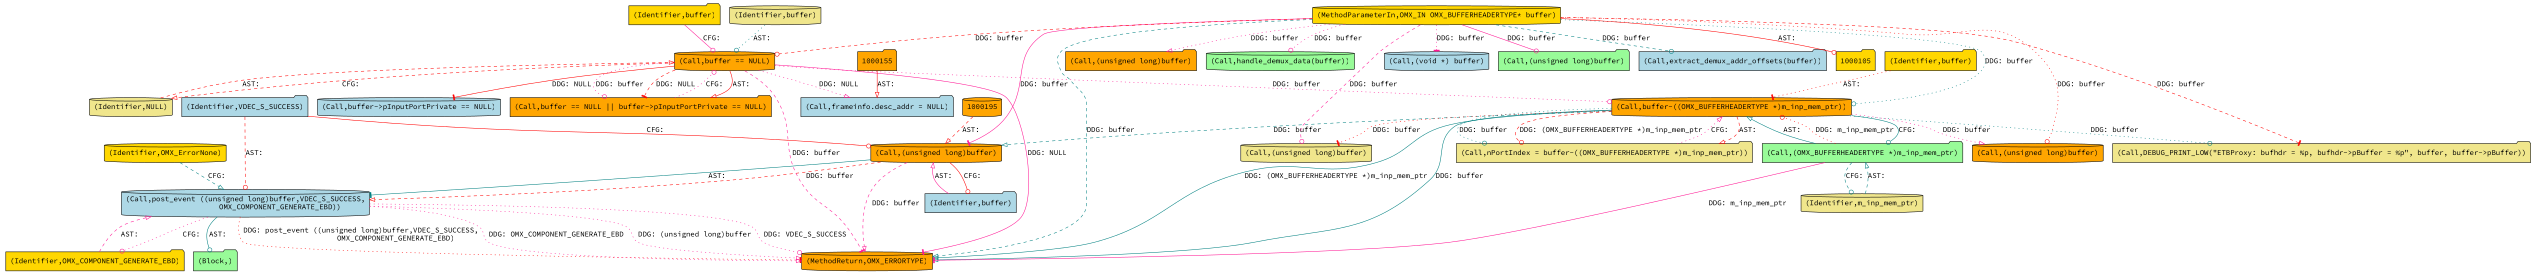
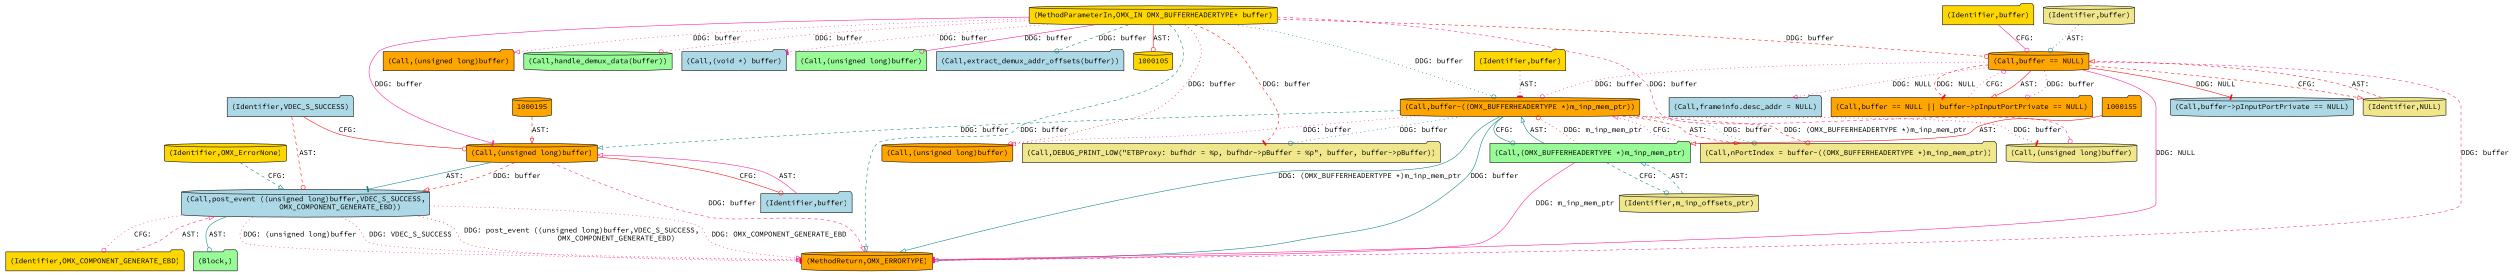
node "(Call,(void *) buffer)": shape cylinder -> folder
node "1000105": shape folder -> cylinder
edge "1000155" -> "(Call,frameinfo.desc_addr = NULL)": now "1000155" -> "(Call,(OMX_BUFFERHEADERTYPE *)m_inp_mem_ptr)"
node "(Identifier,m_inp_mem_ptr)": label "(Identifier,m_inp_mem_ptr)" -> "(Identifier,m_inp_offsets_ptr)"
